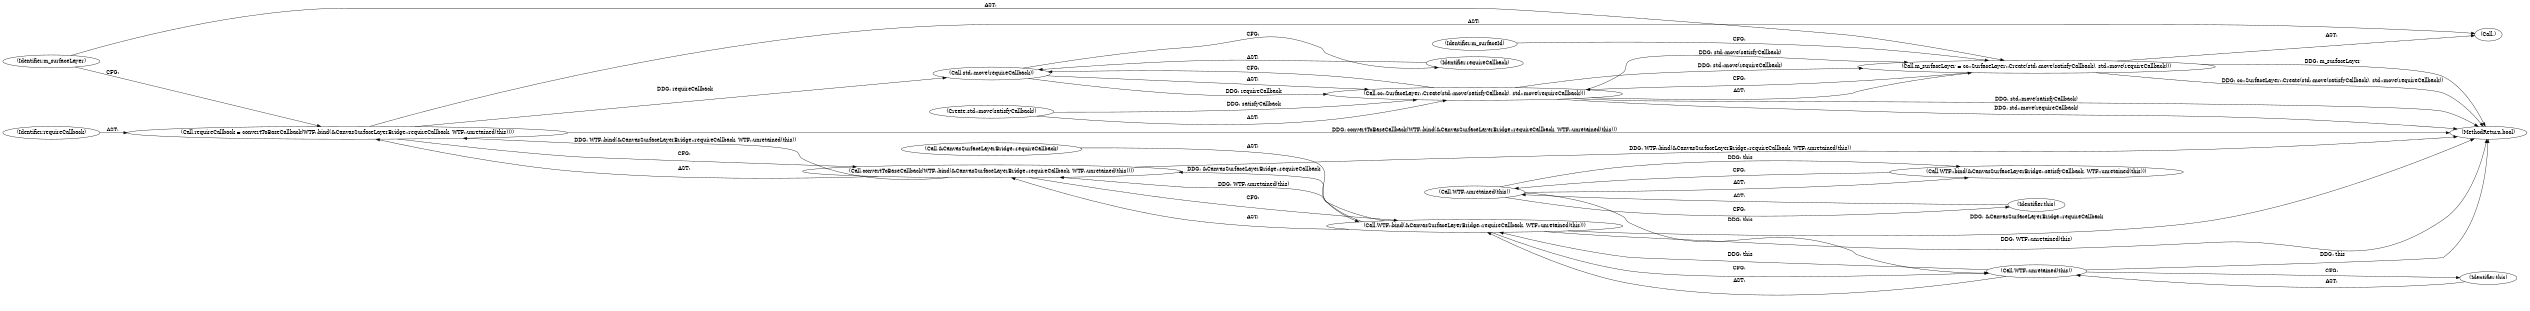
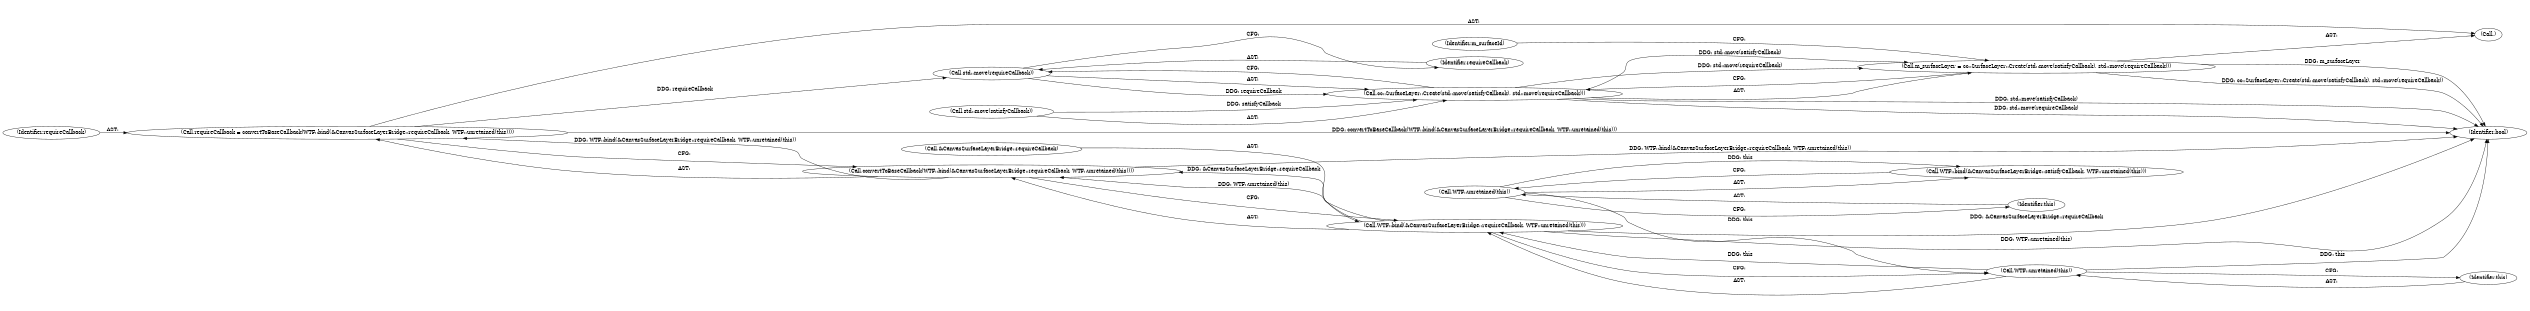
node "(Identifier,m_surfaceLayer)": removed
node "(Create,std::move(satisfyCallback))": label "(Create,std::move(satisfyCallback))" -> "(Call,std::move(satisfyCallback))"
node "(MethodReturn,bool)": label "(MethodReturn,bool)" -> "(Identifier,bool)"
